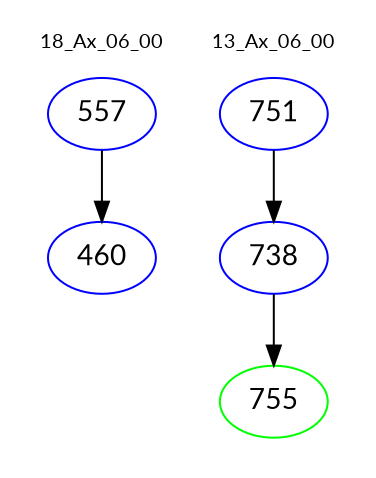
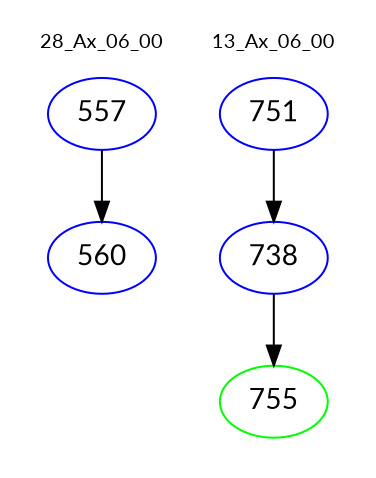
cluster "18_Ax_06_00": label "18_Ax_06_00" -> "28_Ax_06_00"
node "460": label "460" -> "560"
